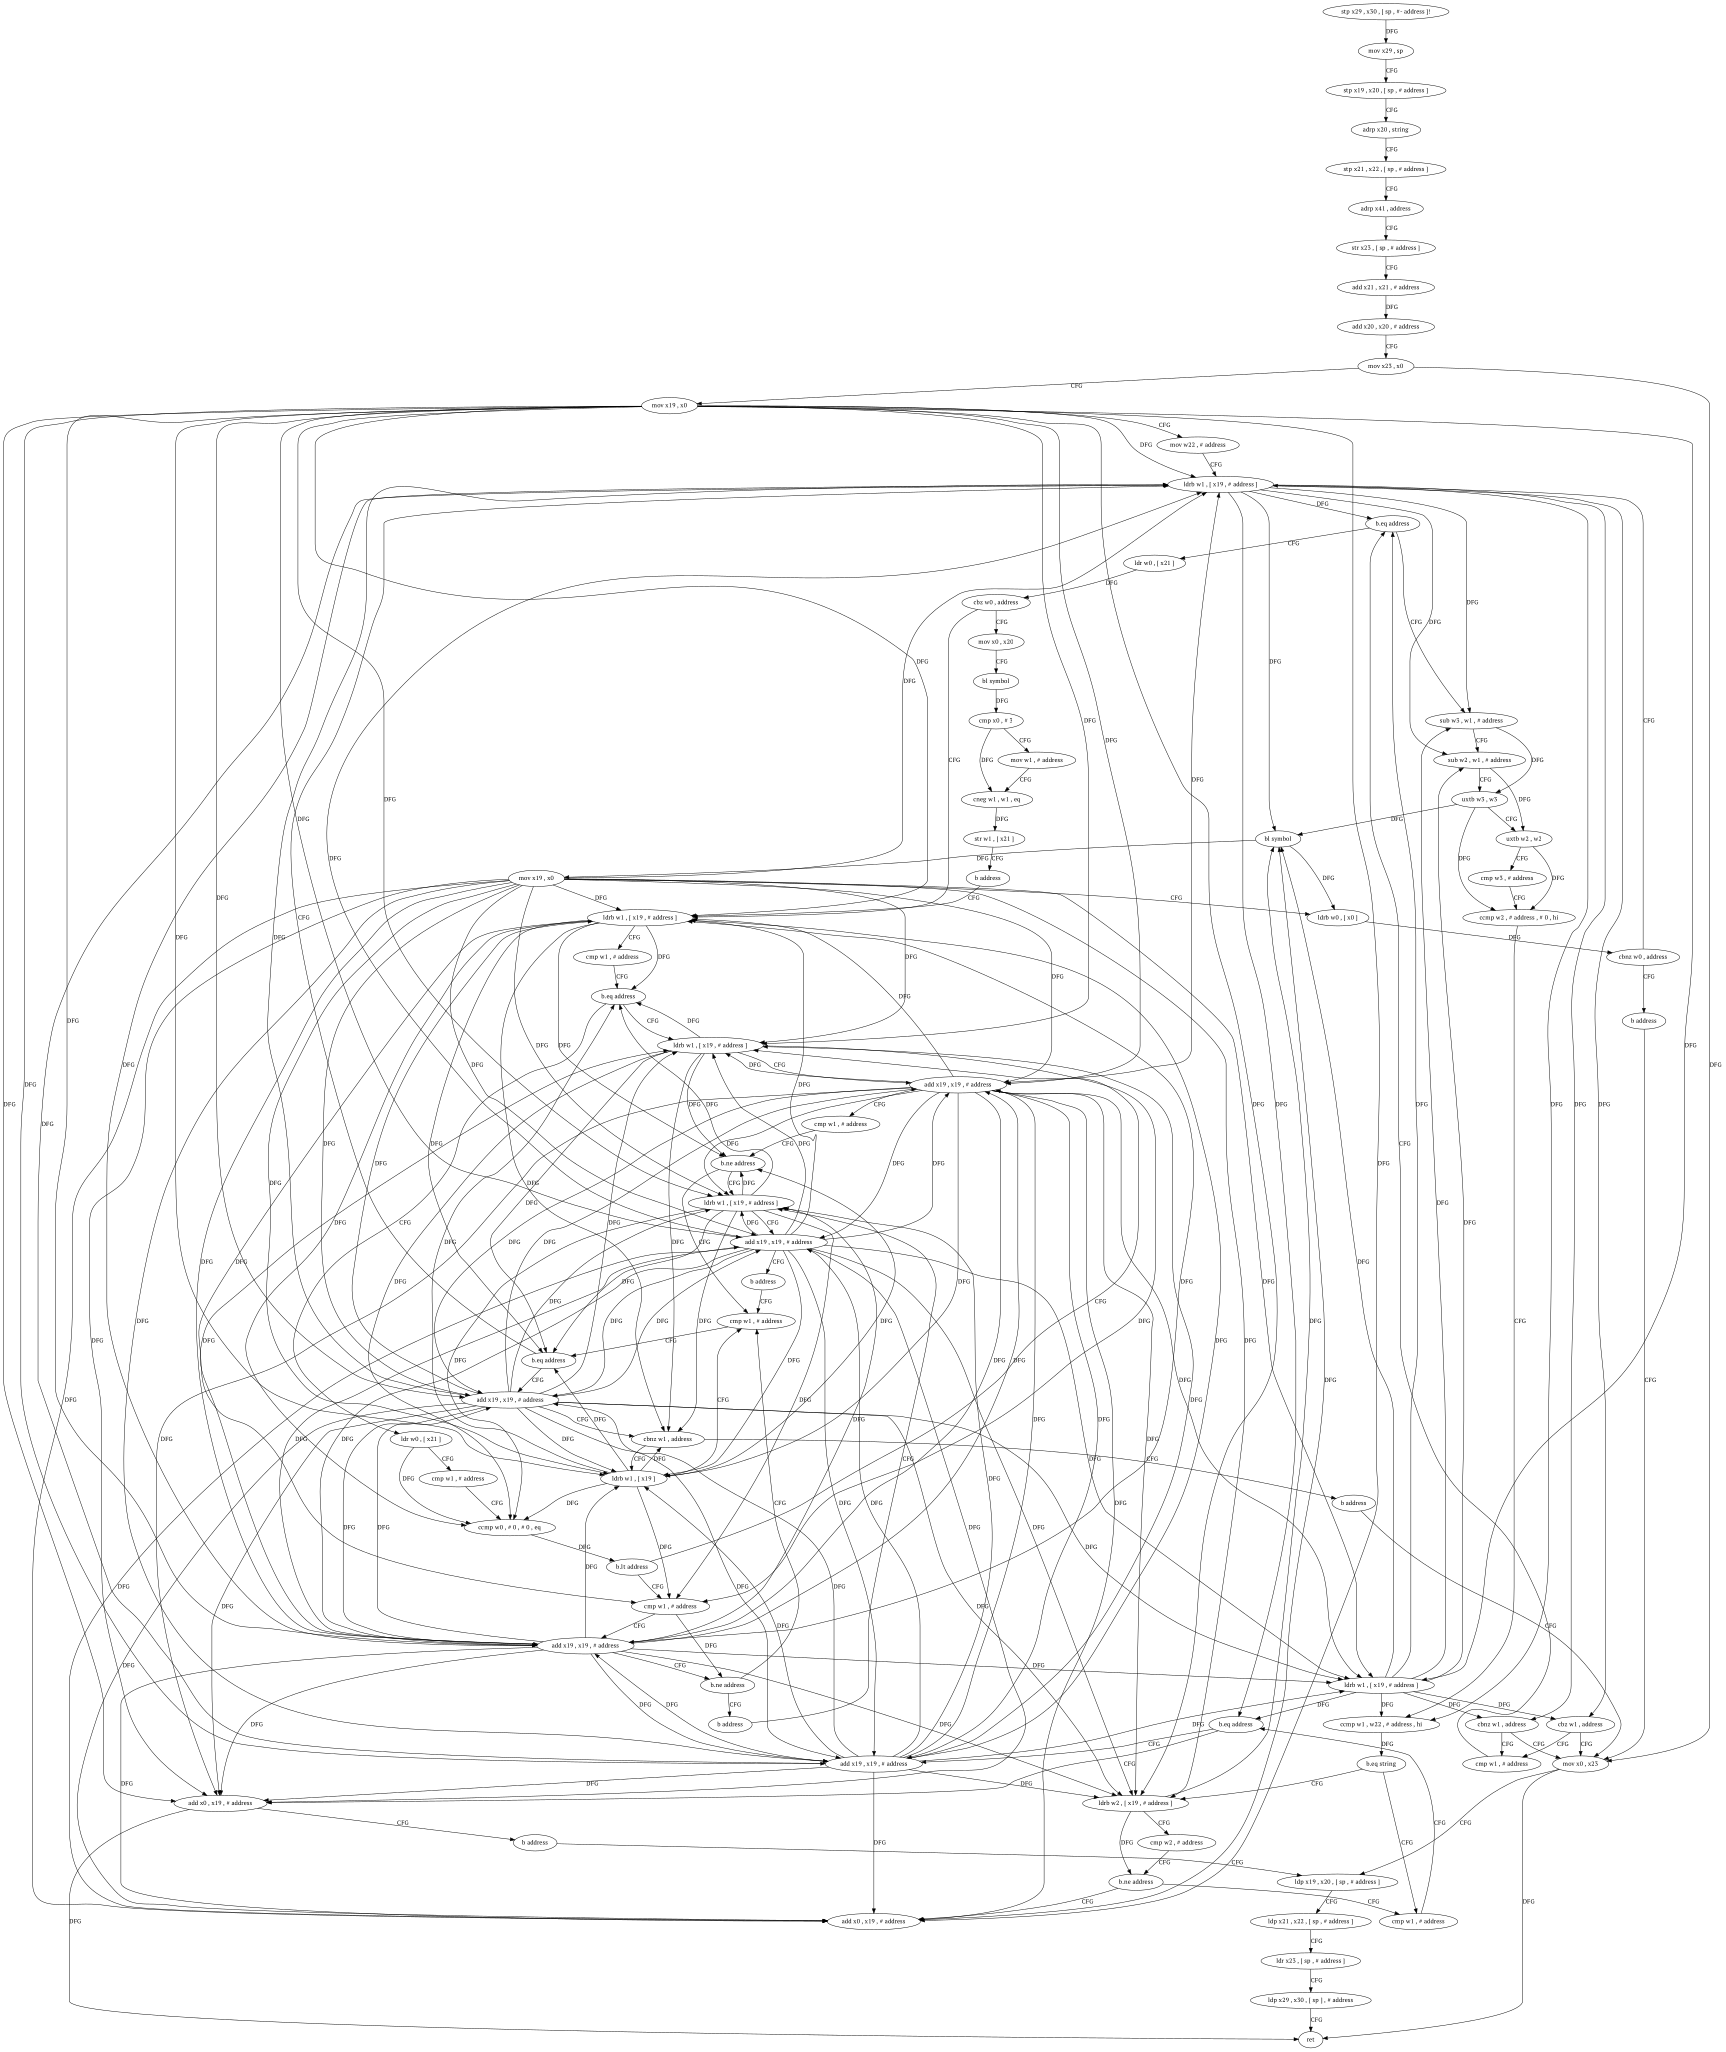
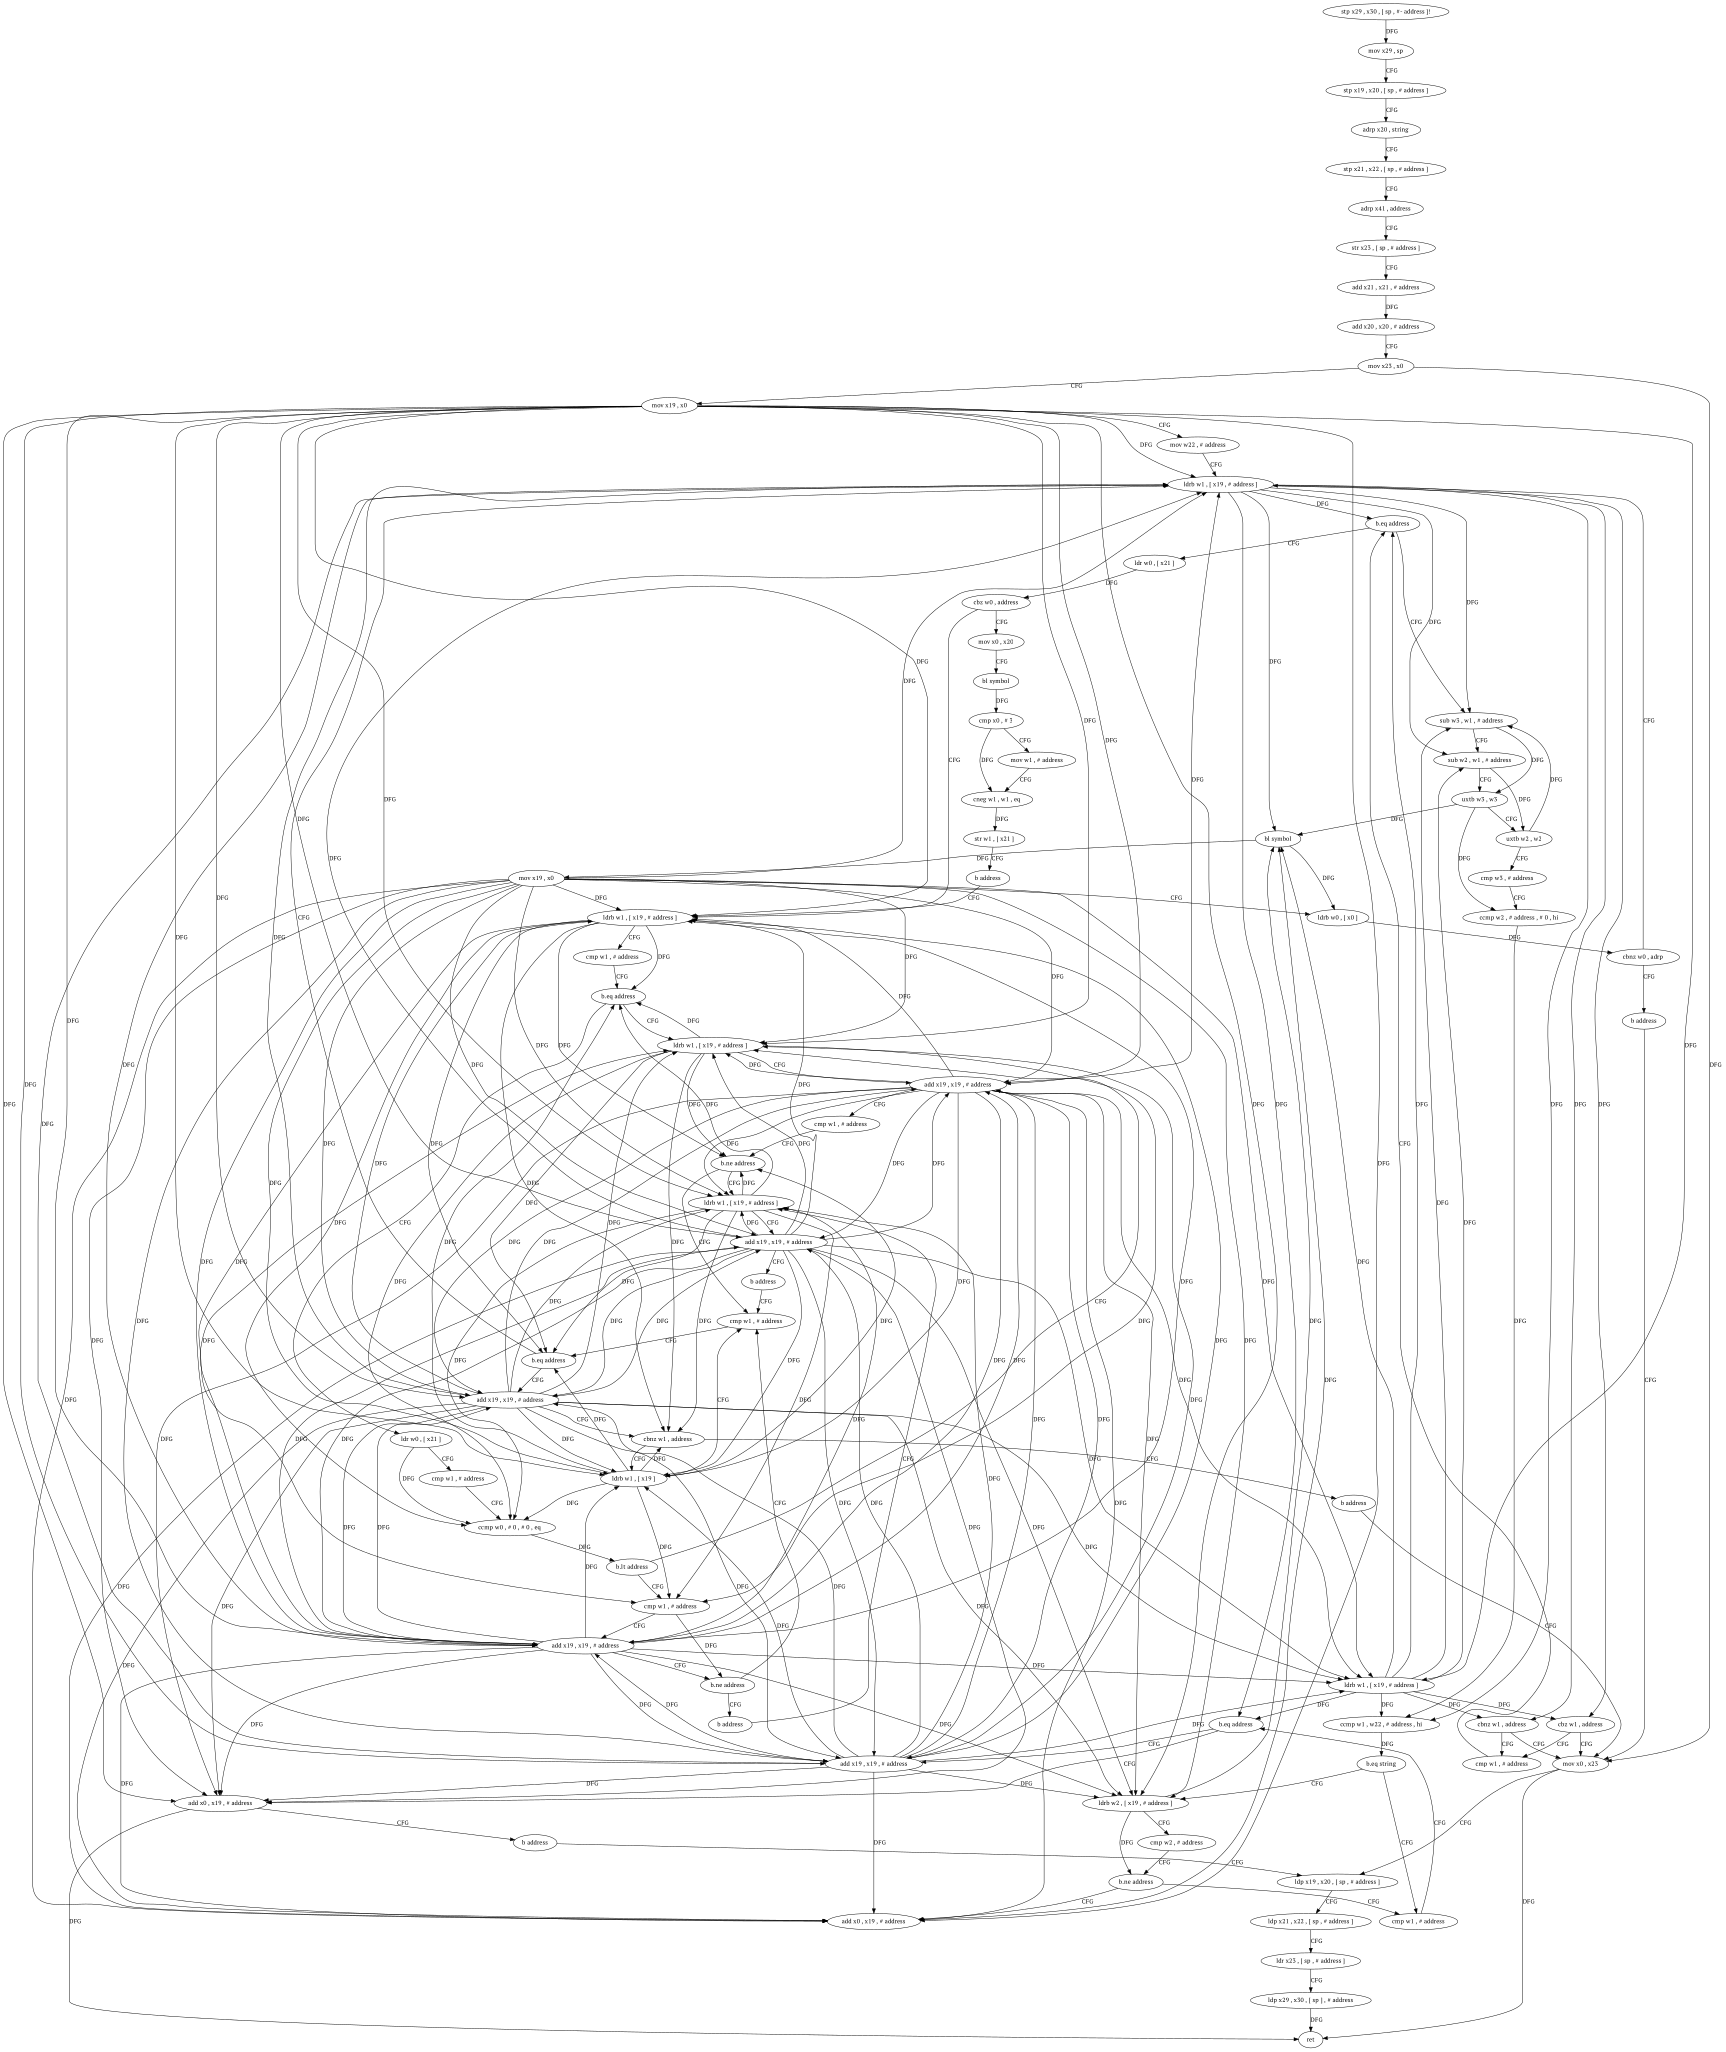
edge "uxtb w2 , w2" -> "ccmp w2 , # address , # 0 , hi": now "uxtb w2 , w2" -> "sub w3 , w1 , # address"
node "cbnz w0 , address": label "cbnz w0 , address" -> "cbnz w0 , adrp"
edge "ccmp w2 , # address , # 0 , hi" -> "ccmp w1 , w22 , # address , hi": label "CFG" -> "DFG"
edge "ldp x29 , x30 , [ sp ] , # address" -> "ret": label "CFG" -> "DFG"
